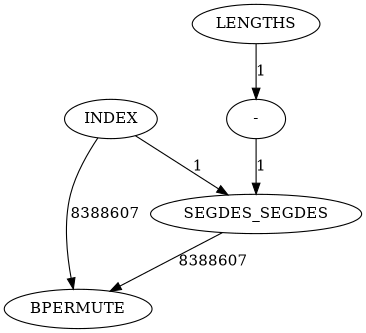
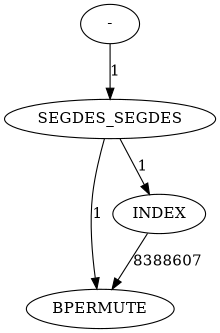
node "LENGTHS": removed
edge "INDEX" -> "SEGDES_SEGDES": reversed
edge "SEGDES_SEGDES" -> "BPERMUTE": label "8388607" -> "1"
